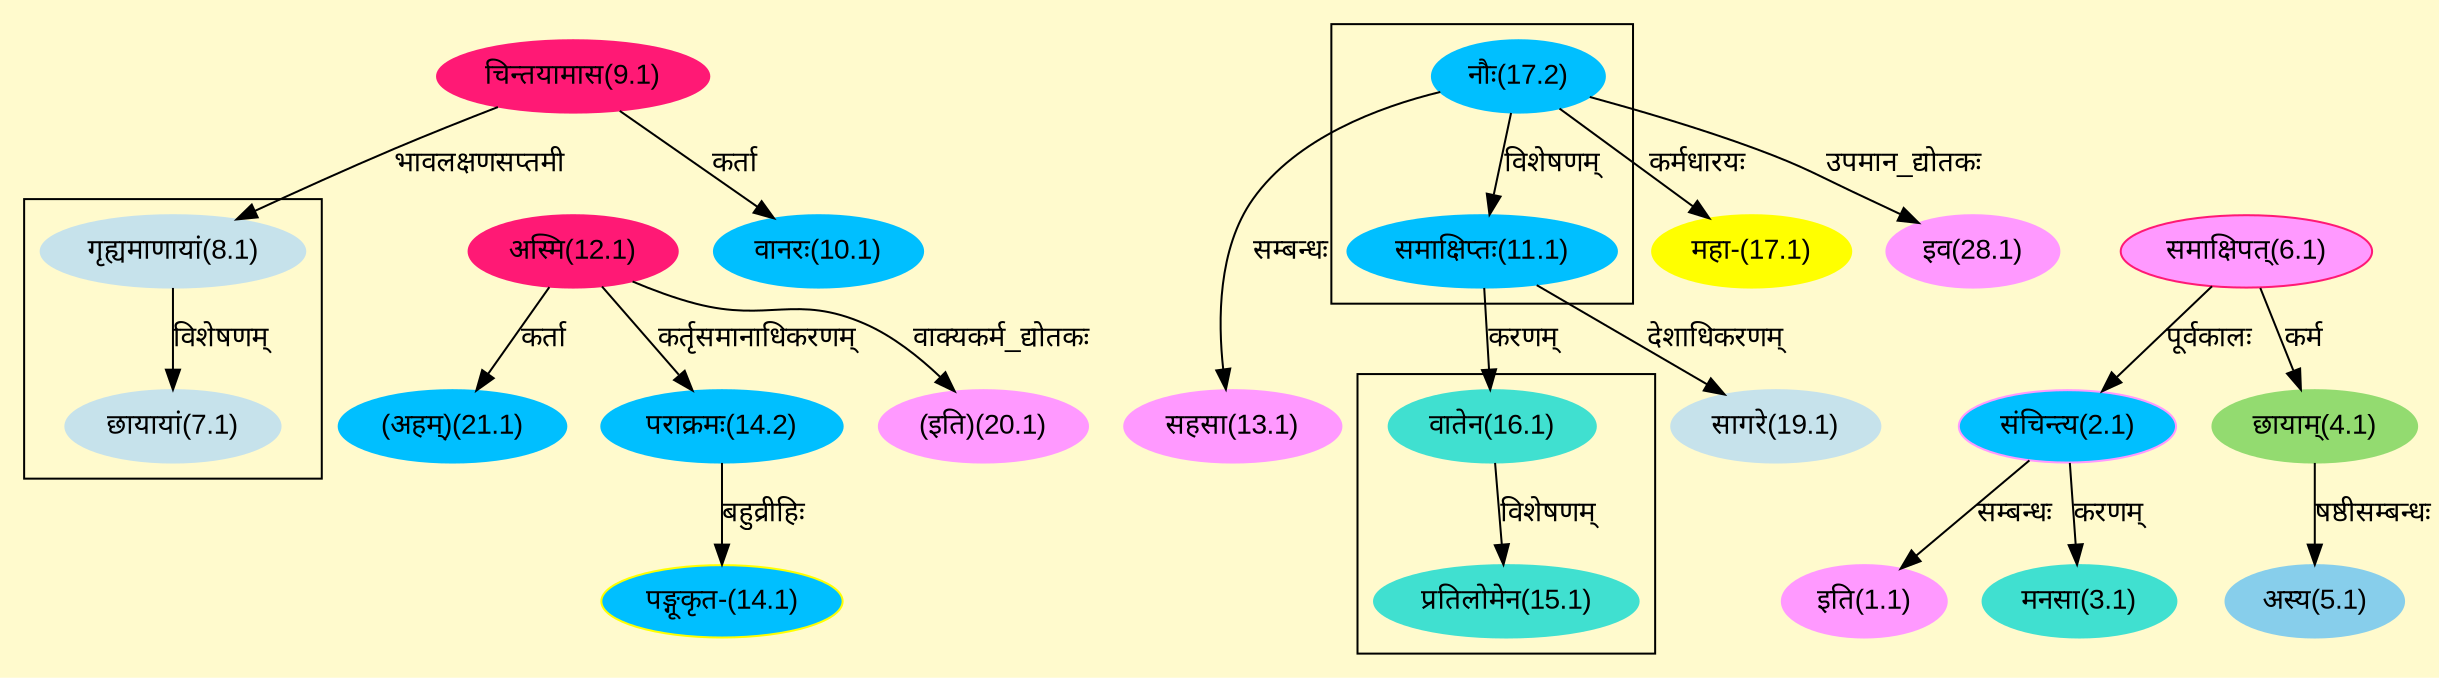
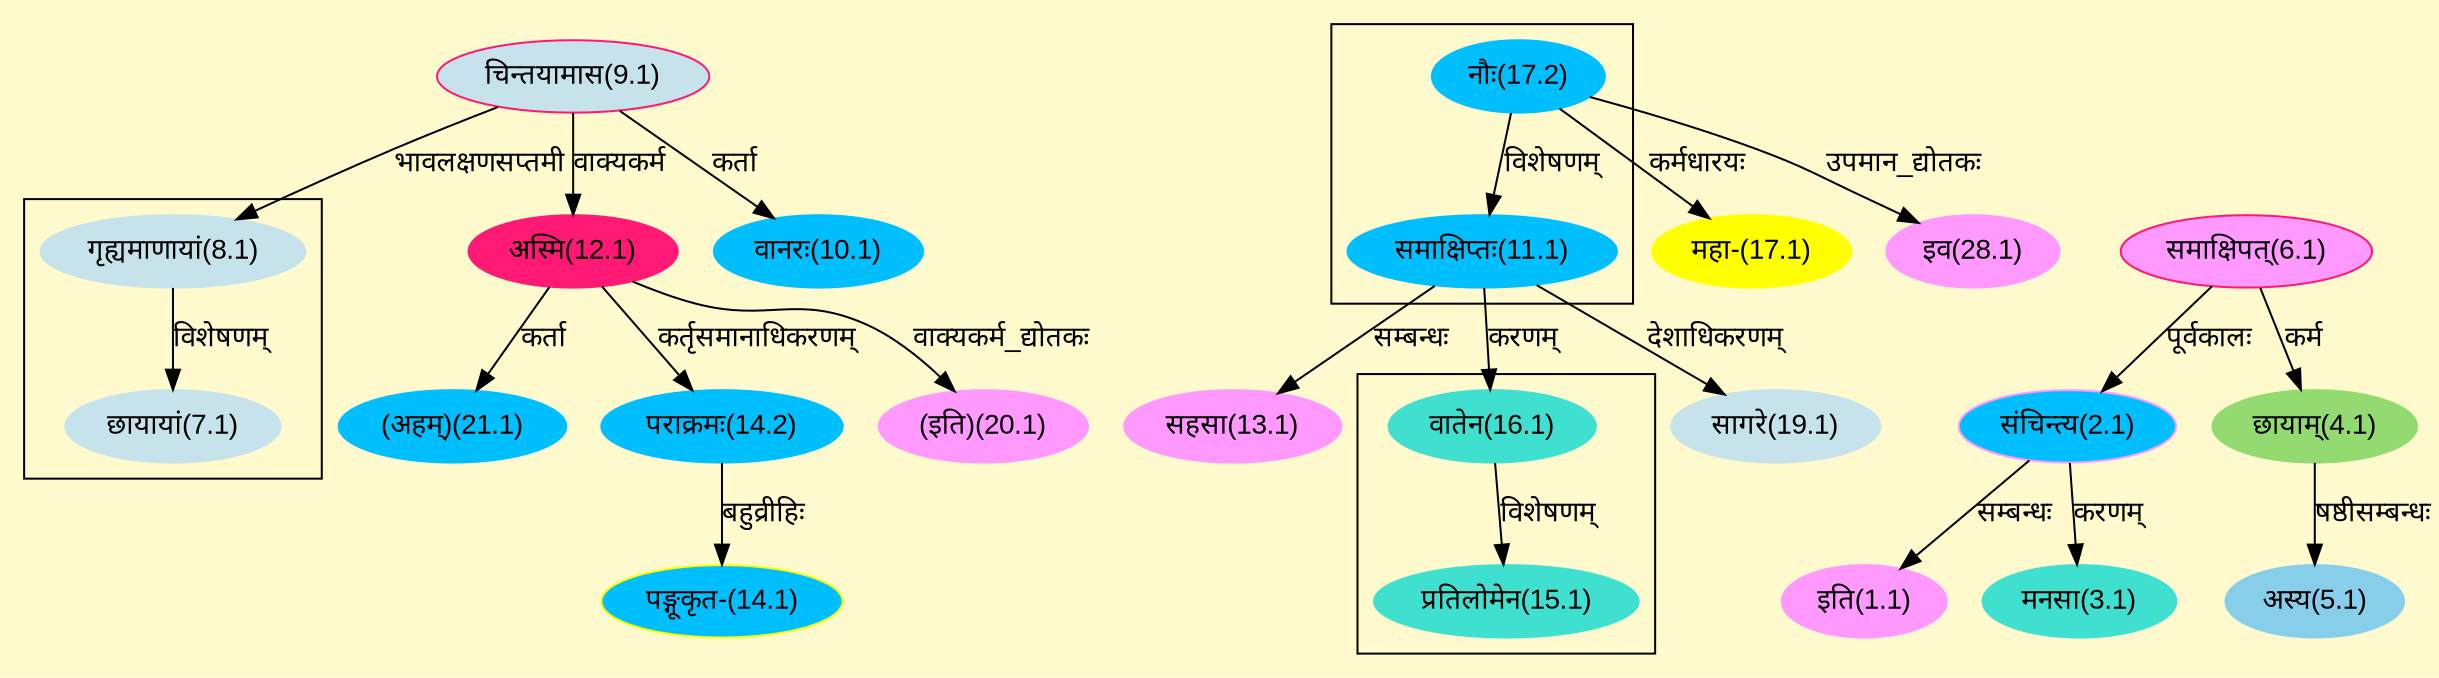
node "चिन्तयामास(9.1)": fillcolor #ff1975 -> #c6e2eb
edge "चिन्तयामास(9.1)" -> "अस्मि(12.1)": added, label "वाक्यकर्म"
edge "नौः(17.2)" -> "सहसा(13.1)": now "समाक्षिप्तः(11.1)" -> "सहसा(13.1)"
